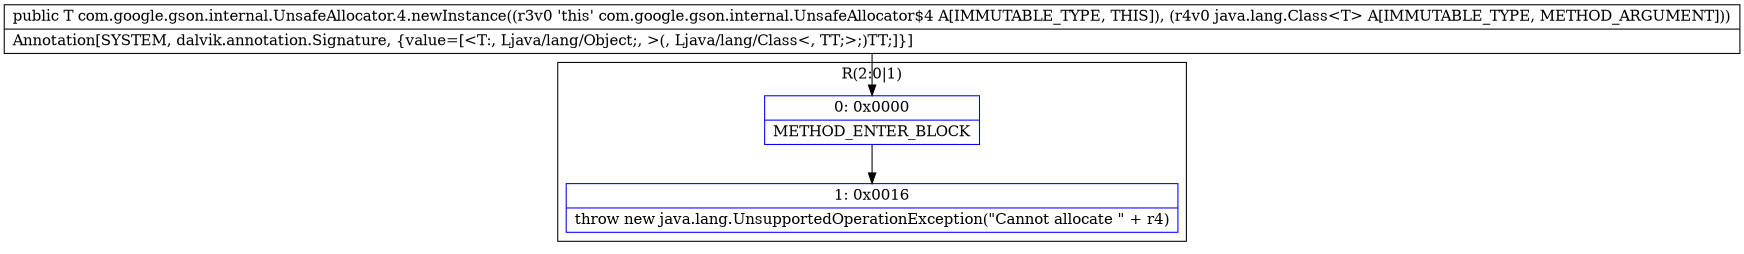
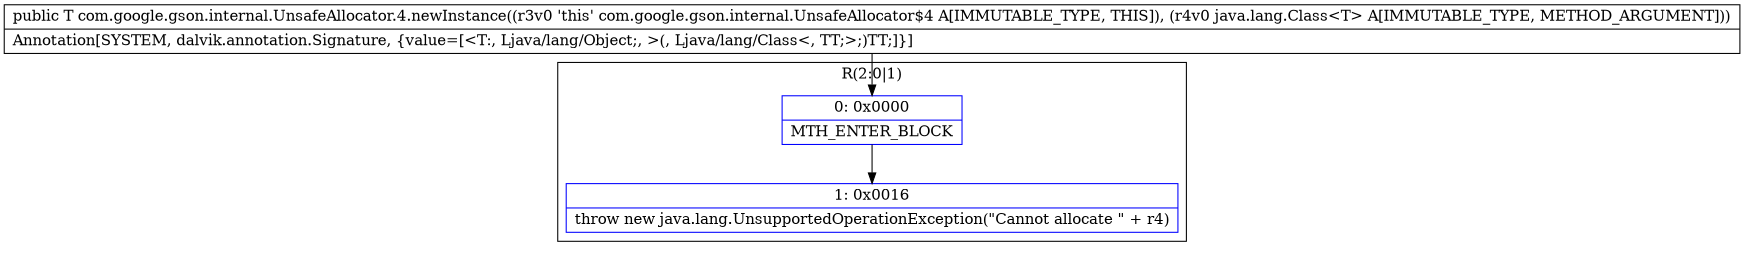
node "0: 0x0000": text "METHOD_ENTER_BLOCK" -> "MTH_ENTER_BLOCK"
